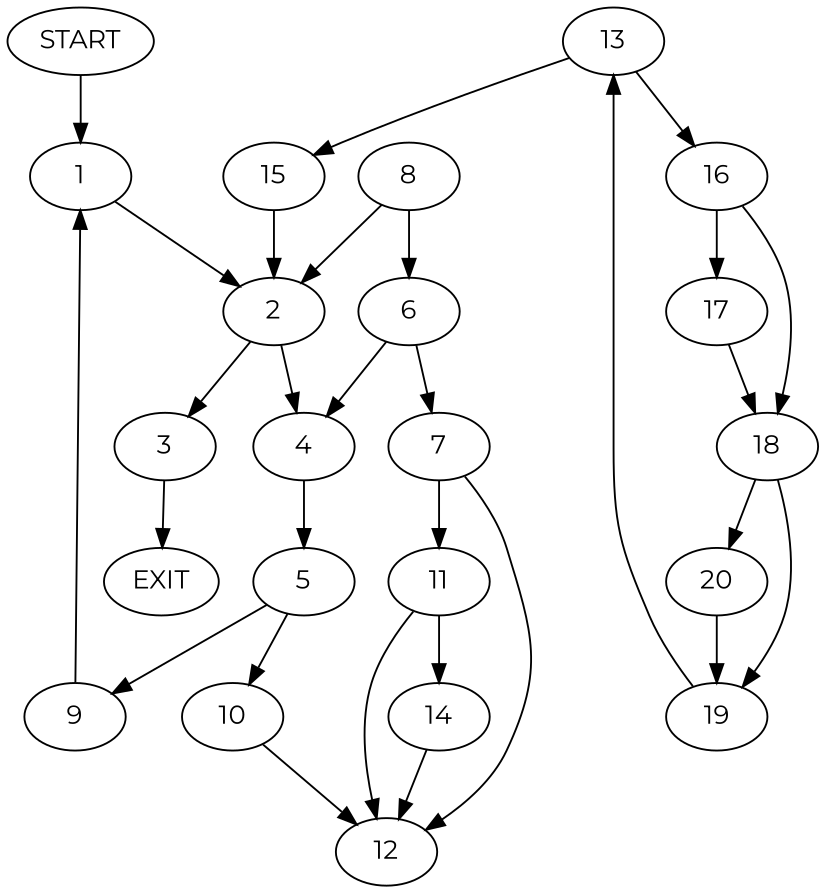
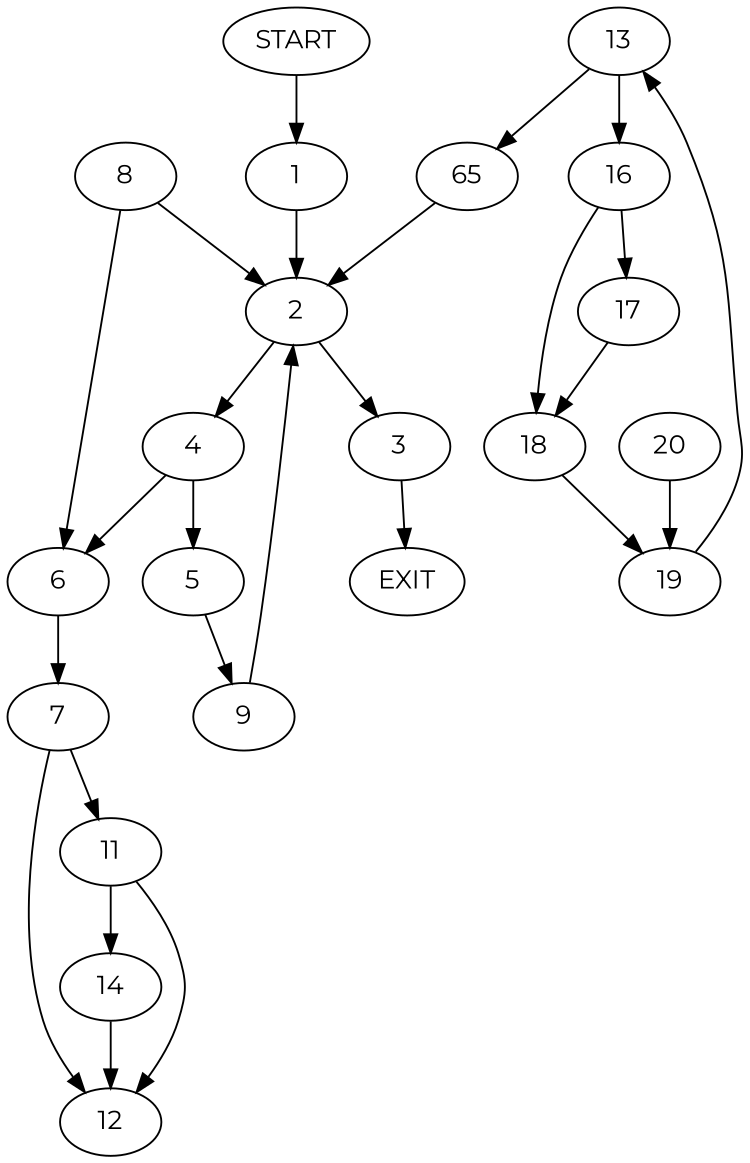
node "15": label "15" -> "65"
edge "6" -> "4": reversed
edge "9" -> "1": now "9" -> "2"
edge "18" -> "20": removed
node "10": removed
